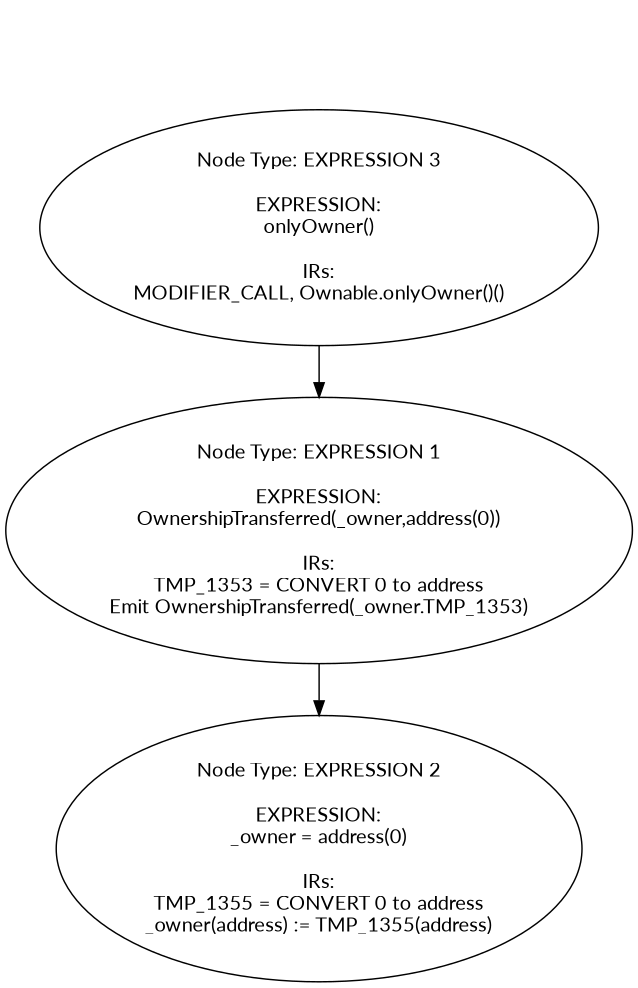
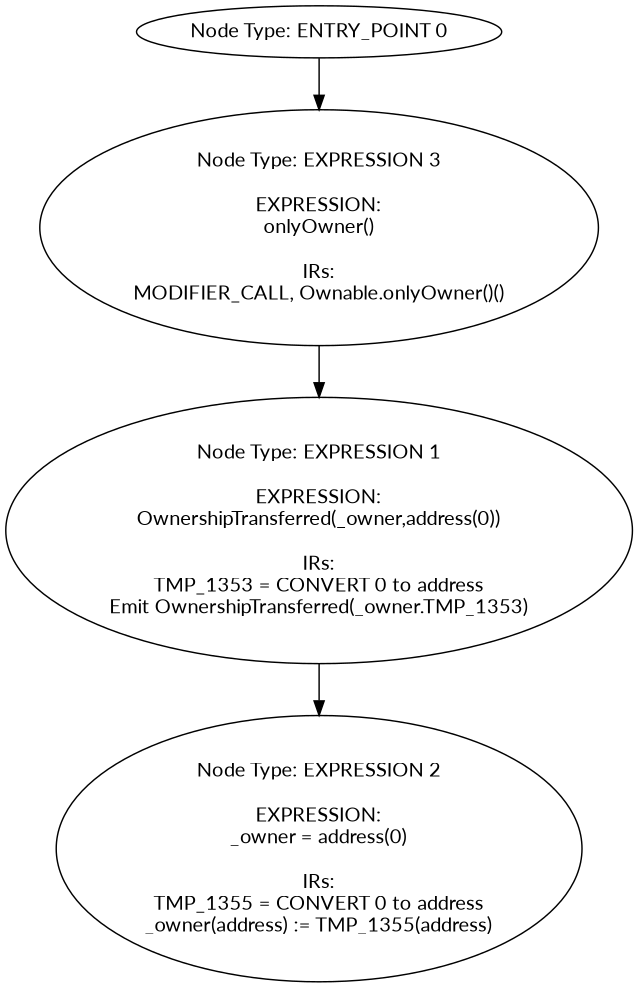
node "Node Type: ENTRY_POINT 0": added
